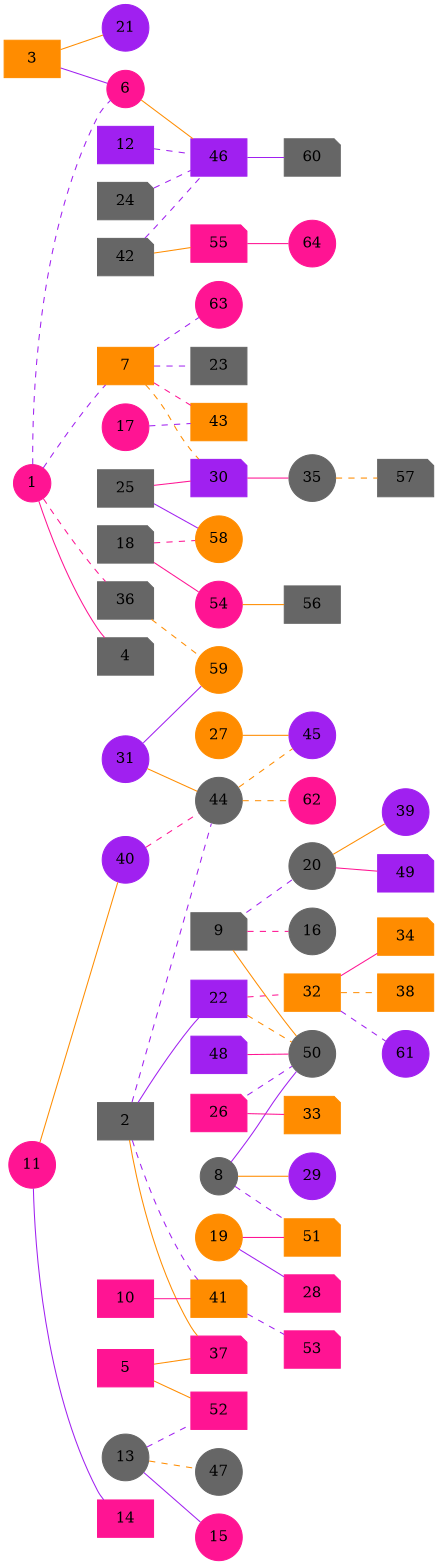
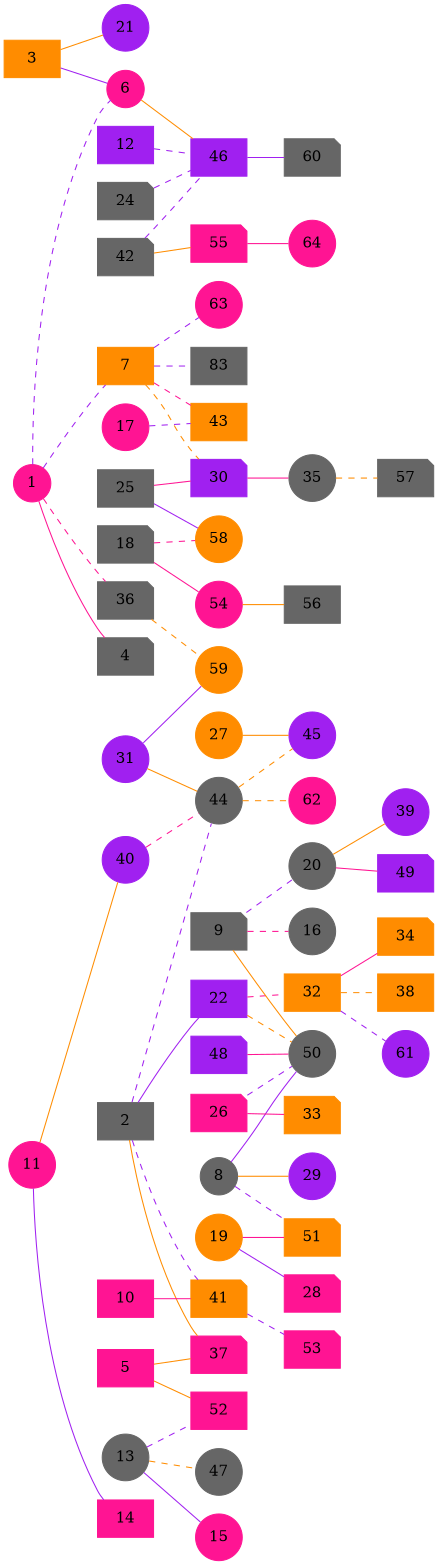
node "23": label "23" -> "83"
